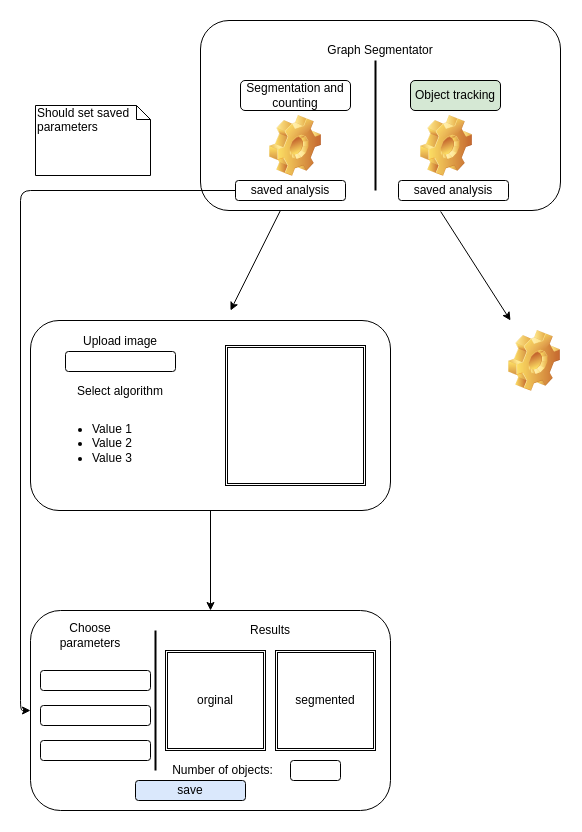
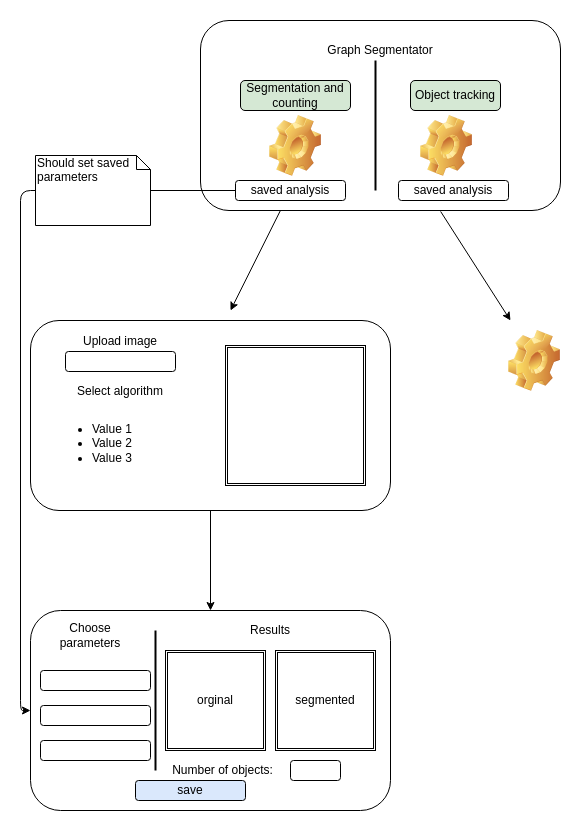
node "Segmentation and counting": fillcolor #ffffff -> #d5e8d4
node "Should set saved parameters": moved (93, 141) -> (93, 191)
